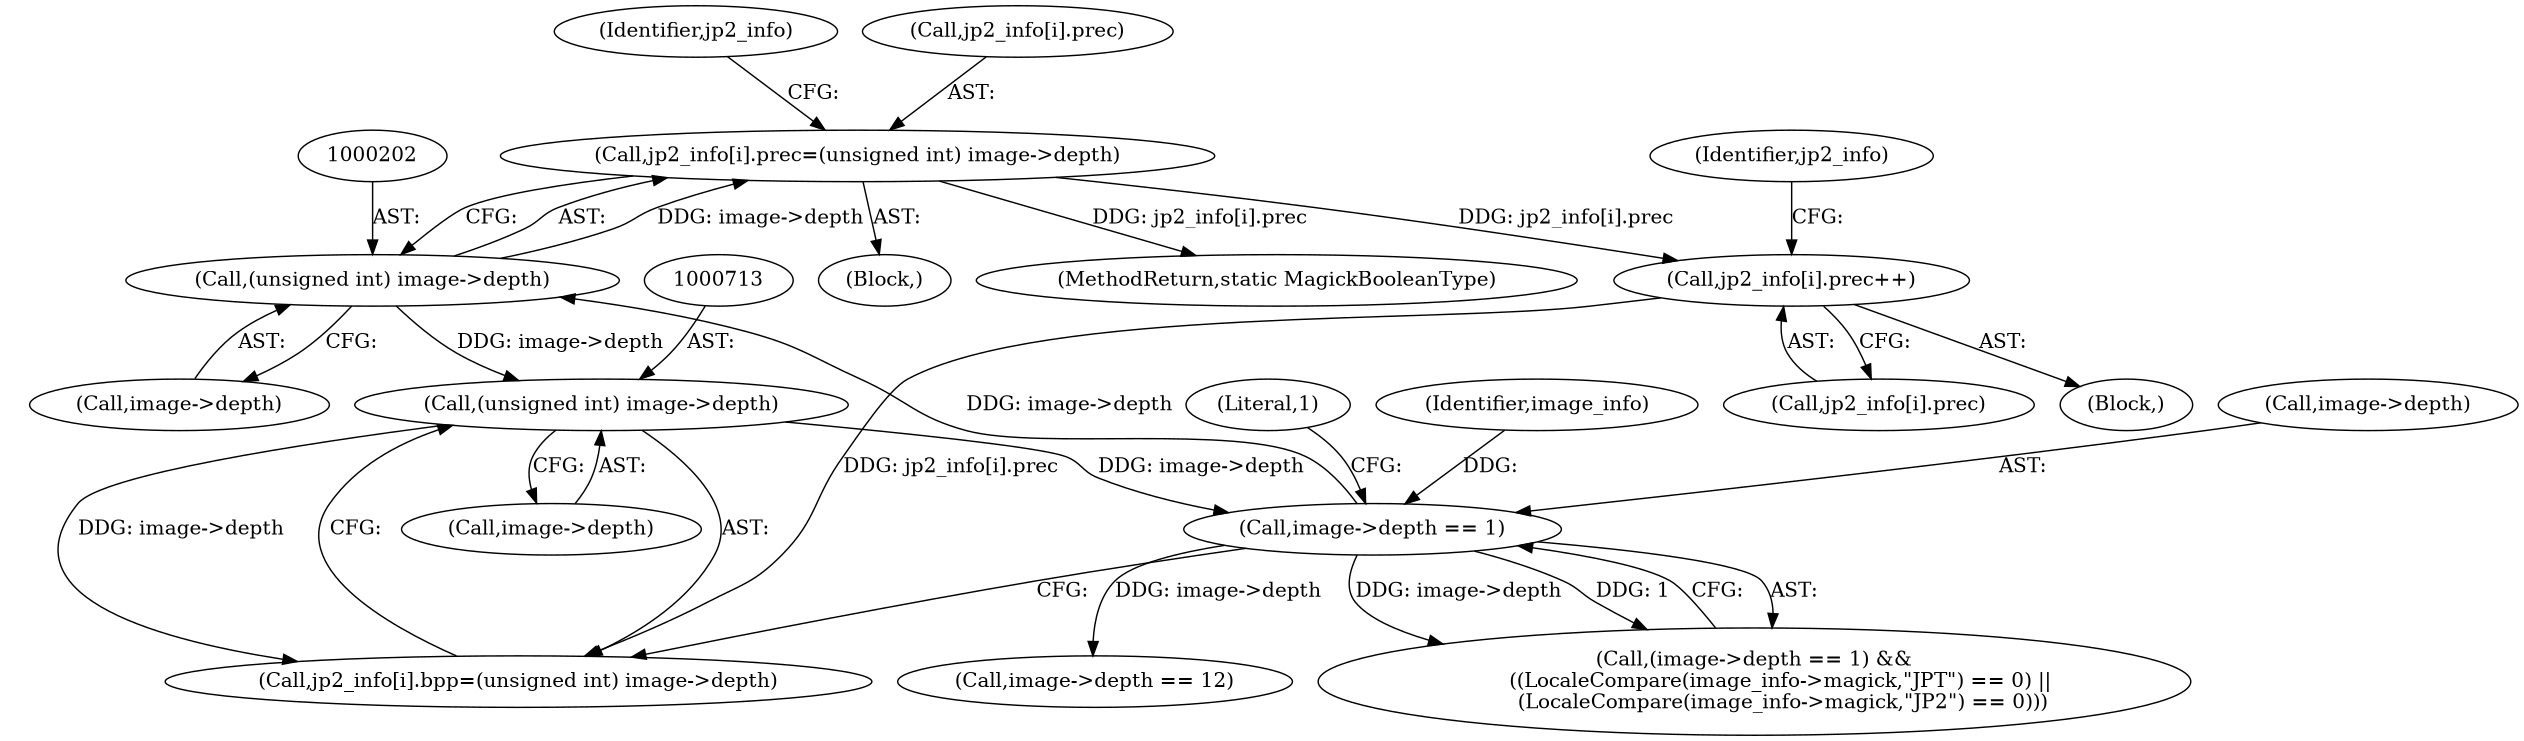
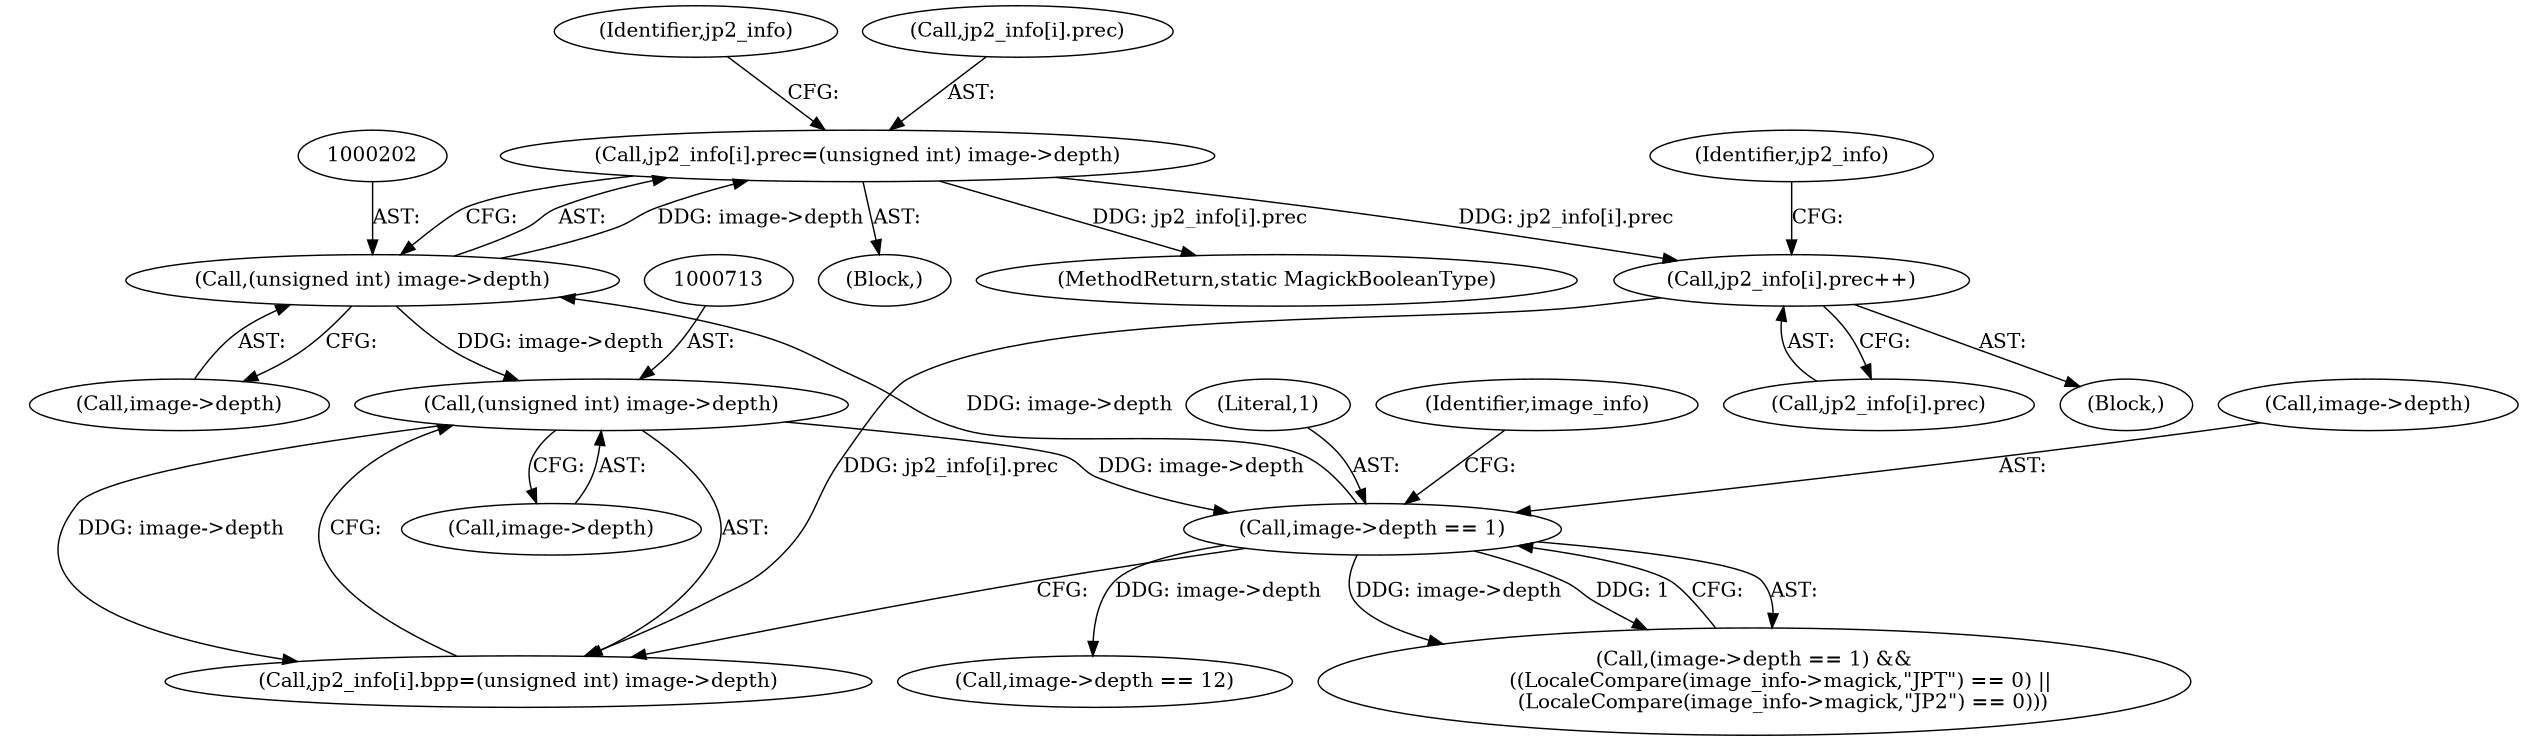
edge "(Literal,1)" -> "(Call,image->depth == 1)": label "CFG: " -> "AST: "
edge "(Identifier,image_info)" -> "(Call,image->depth == 1)": label "DDG: " -> "CFG: "
